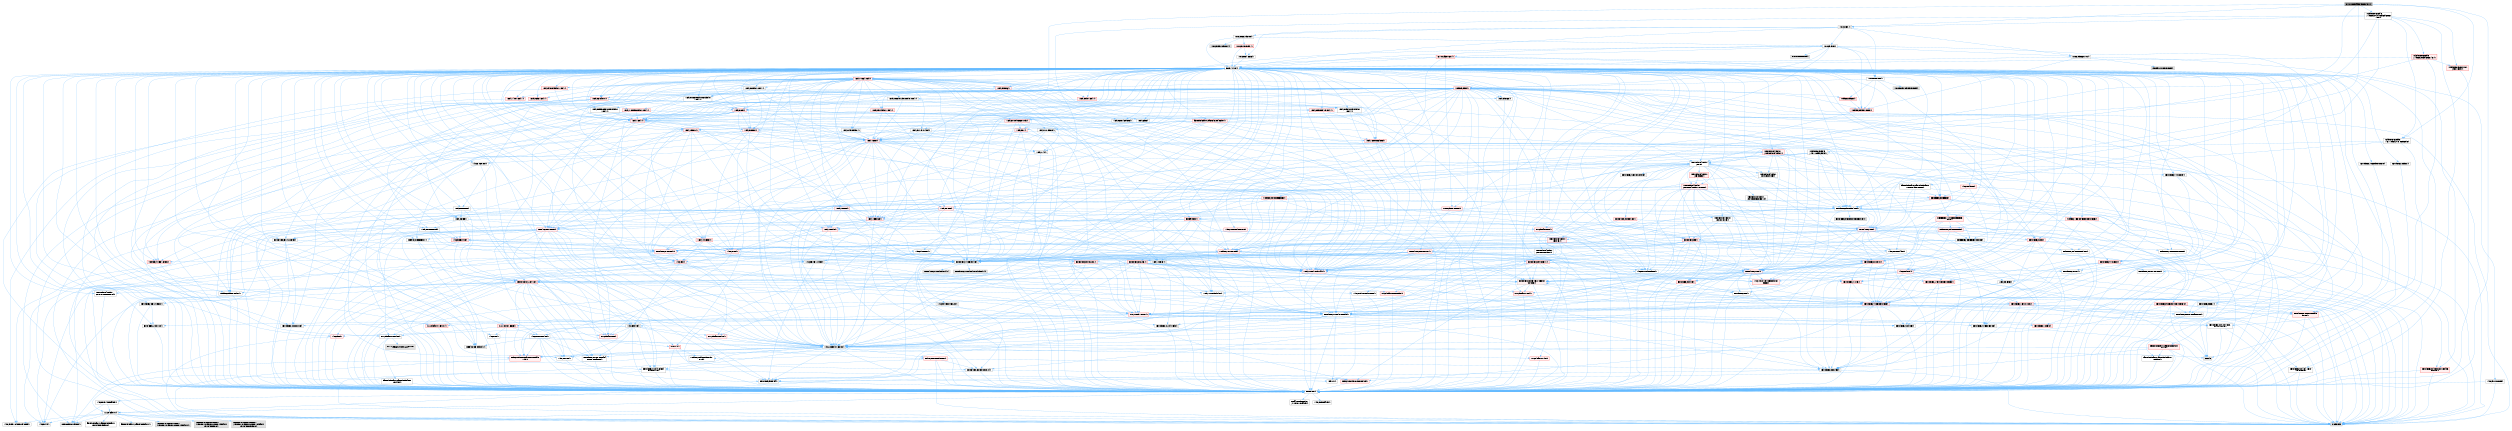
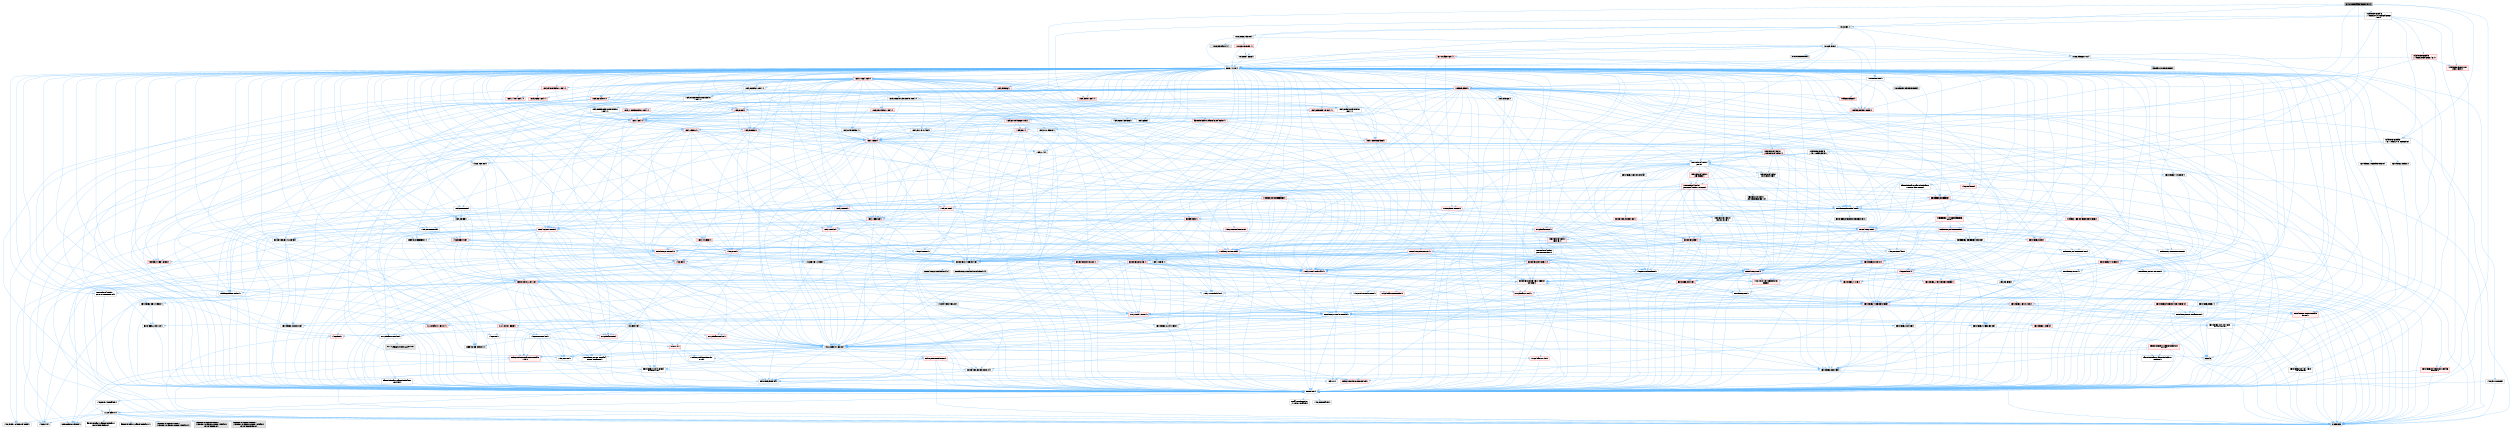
node "Input/DragAndDrop.inl": label "Input/DragAndDrop.inl" -> "Input/Transform.inl"
